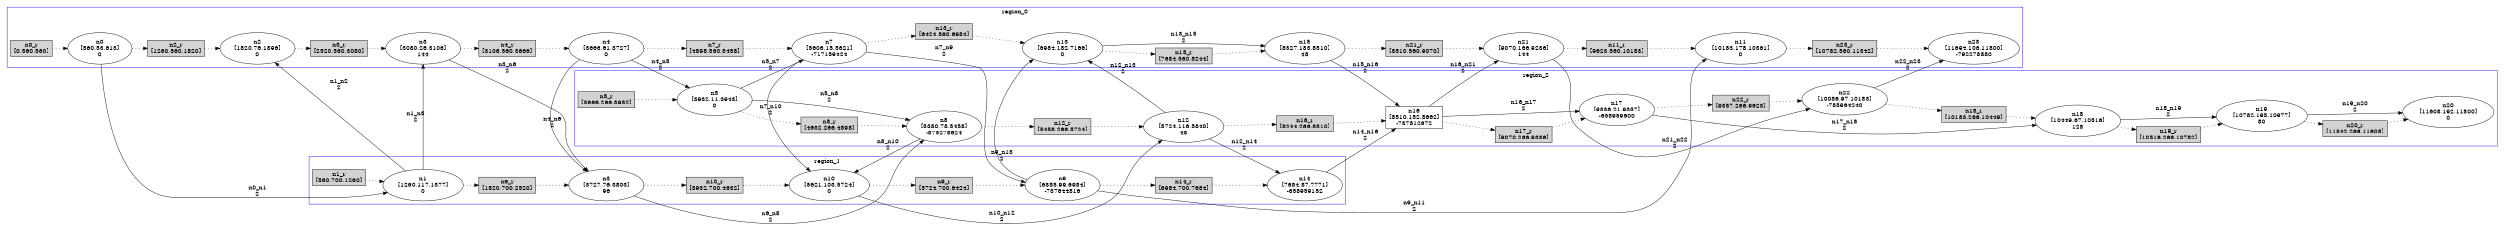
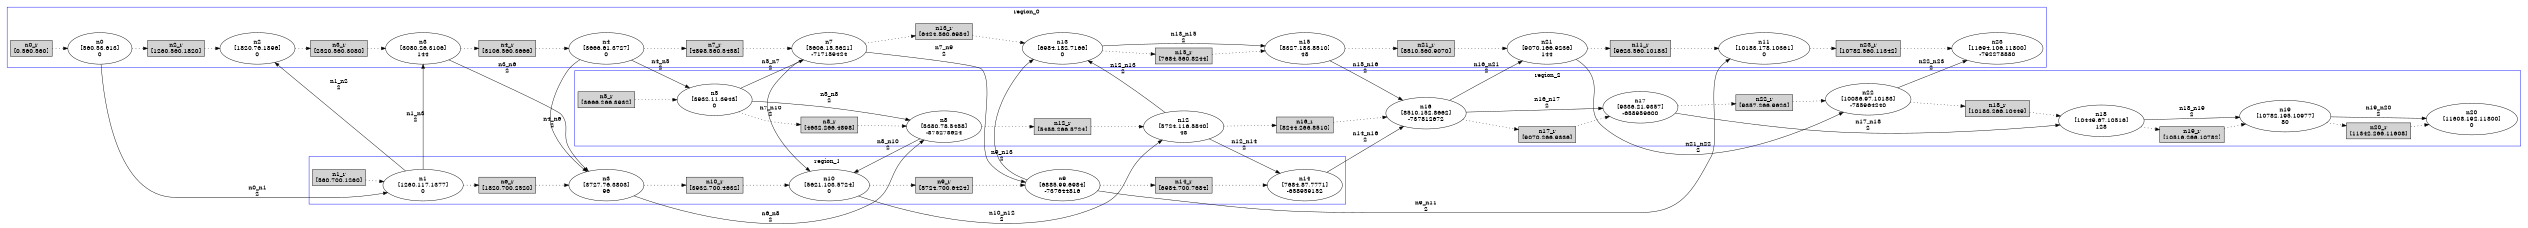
node "n16 [8510,152,8662] -737812672": shape box -> ellipse
